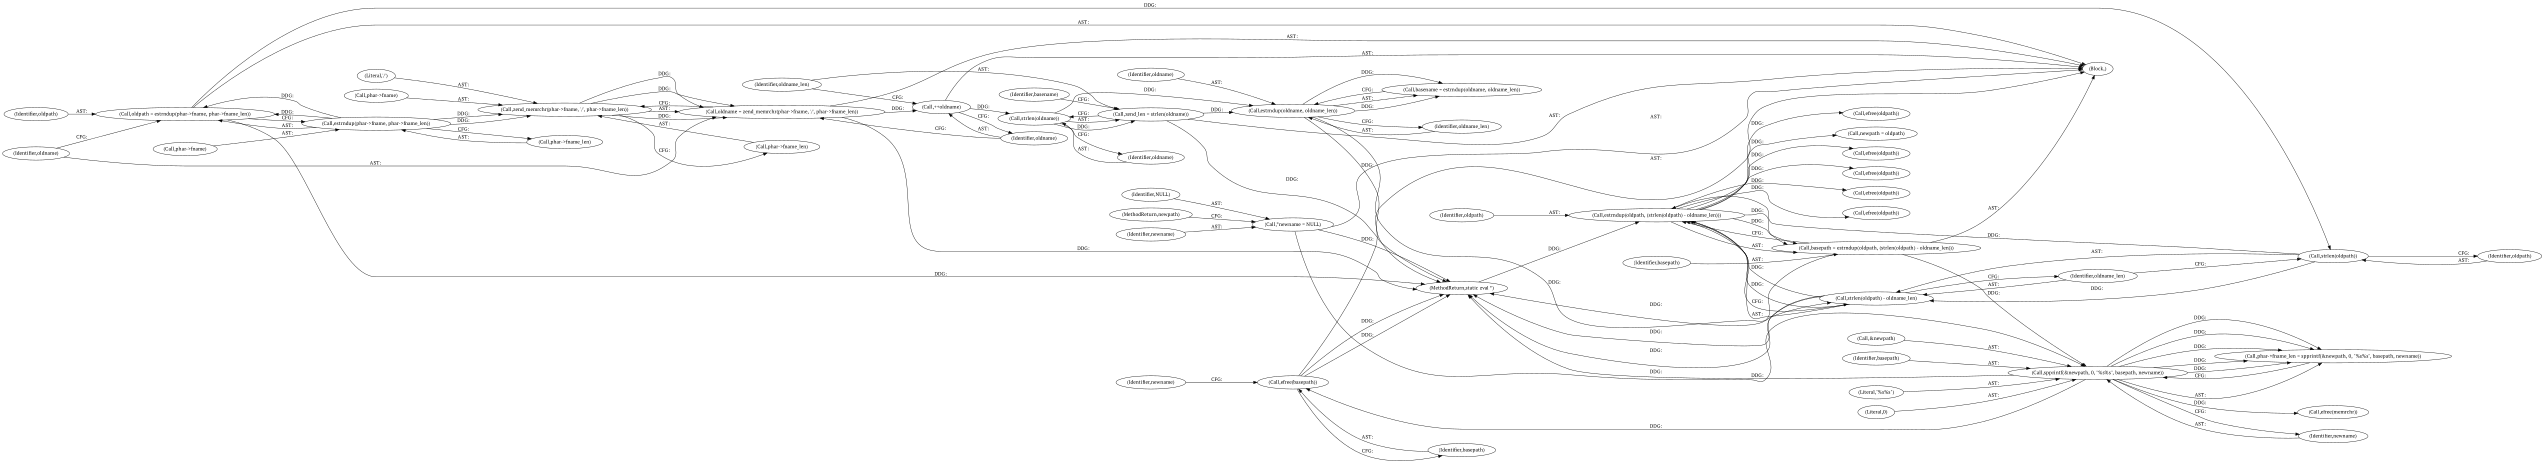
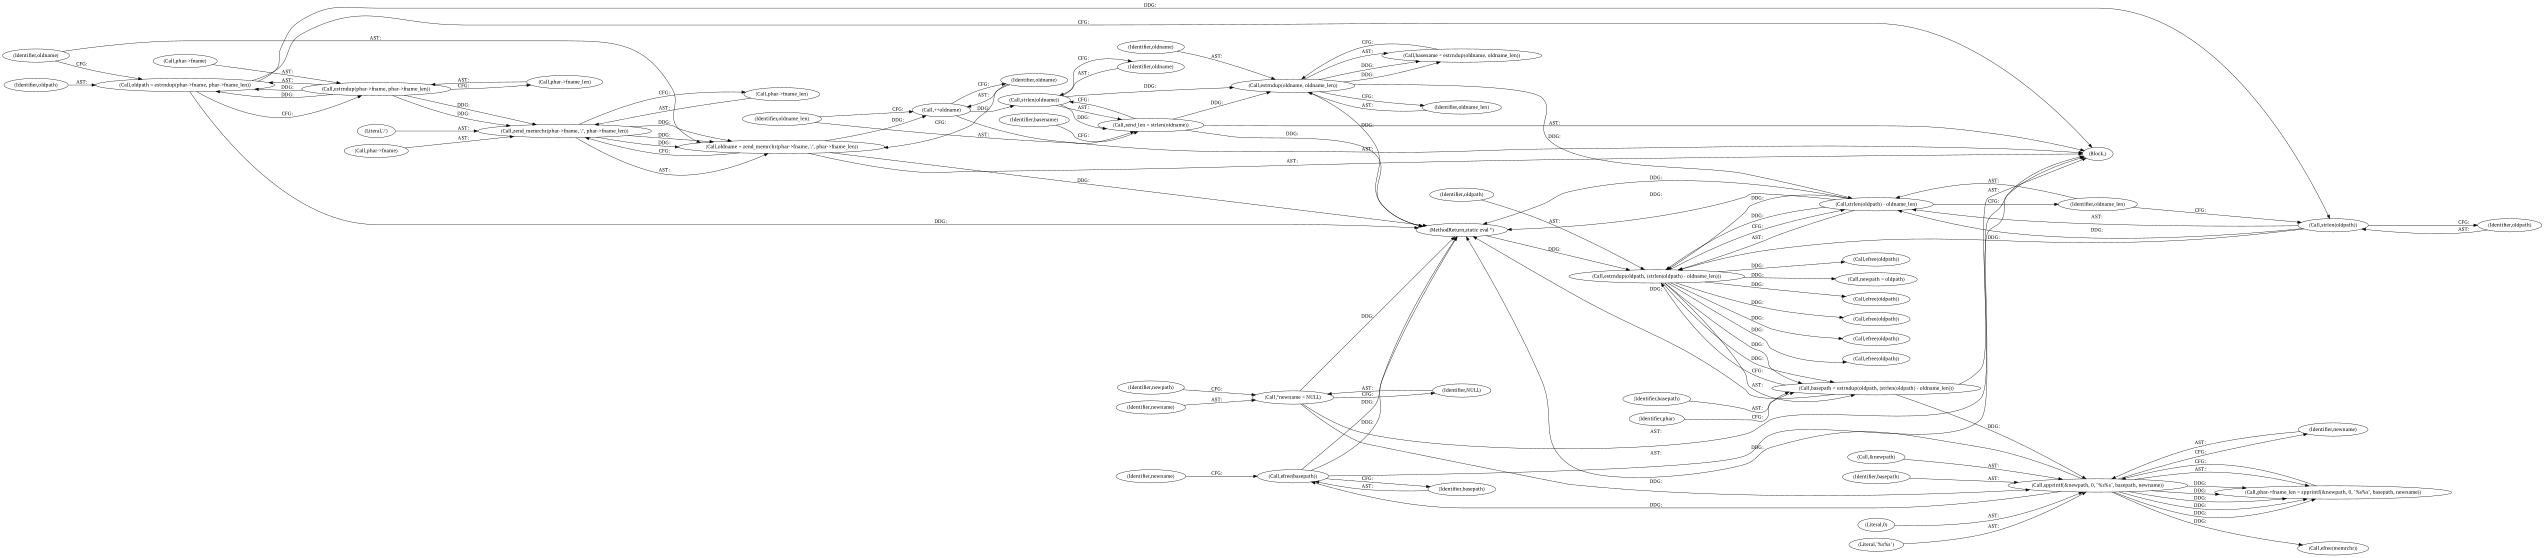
edge "(Call,oldpath = estrndup(phar->fname, phar->fname_len))" -> "(Block,)": label "AST: " -> "CFG: "
node "(MethodReturn,newpath)": label "(MethodReturn,newpath)" -> "(Identifier,newpath)"
edge "(Call,*newname = NULL)" -> "(Identifier,NULL)": added, label "CFG:"
node "(Identifier,phar)": added
